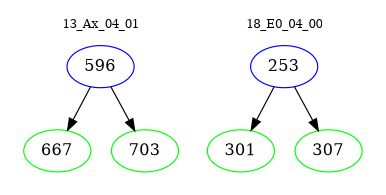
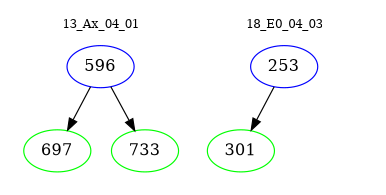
cluster "18_E0_04_00": label "18_E0_04_00" -> "18_E0_04_03"
node "667": label "667" -> "697"
node "703": label "703" -> "733"
node "307": removed
